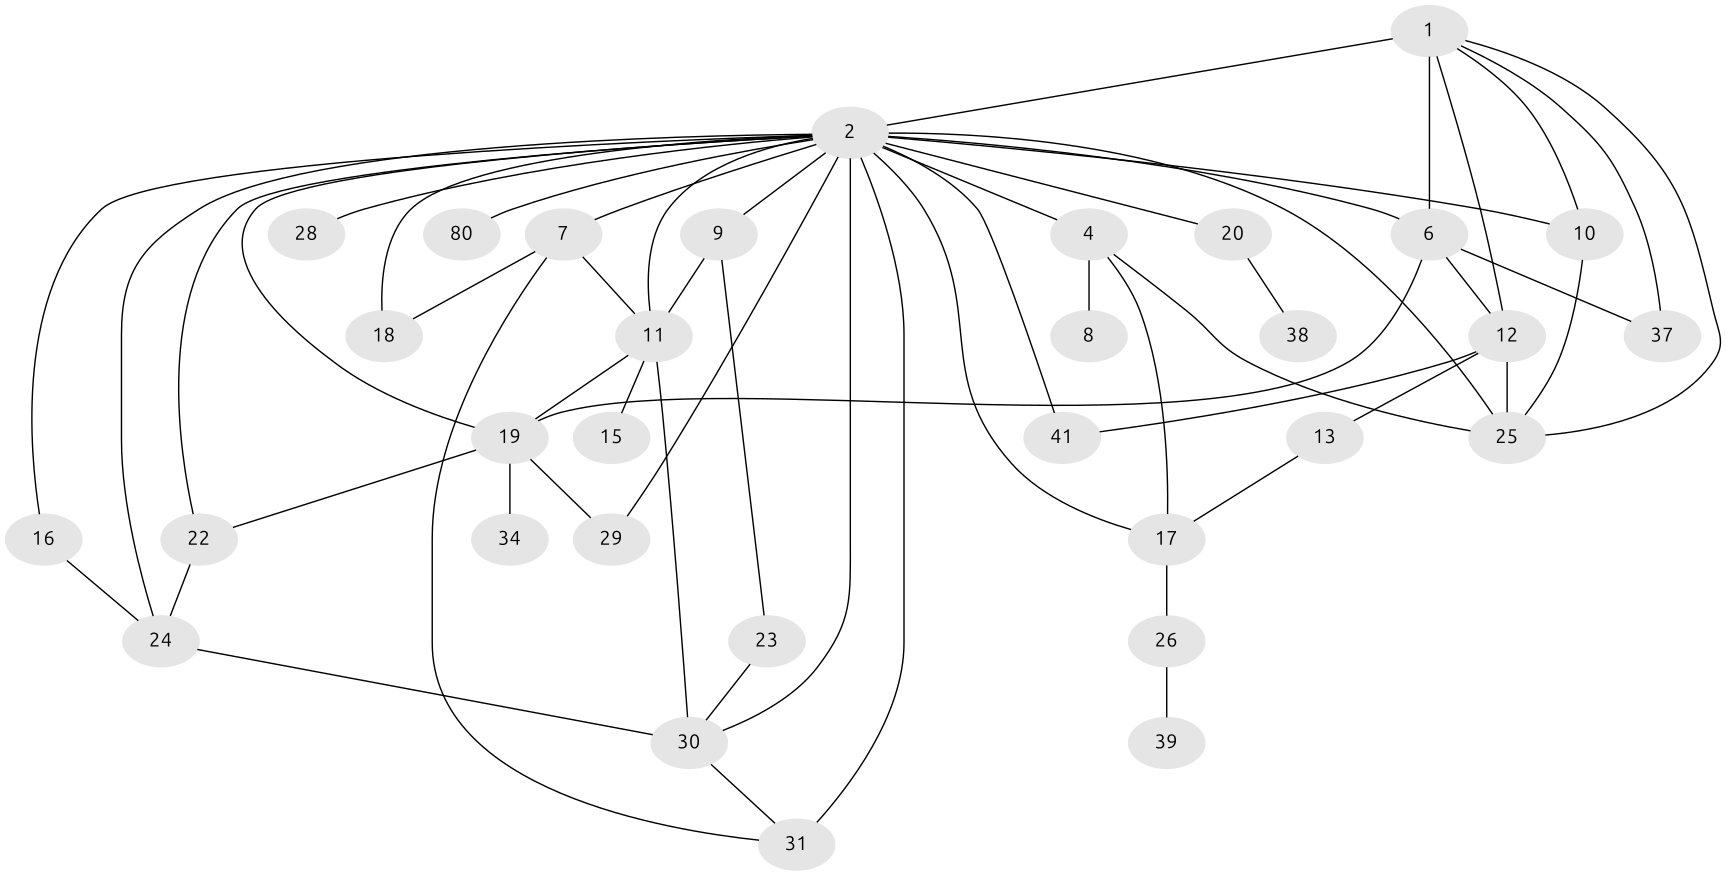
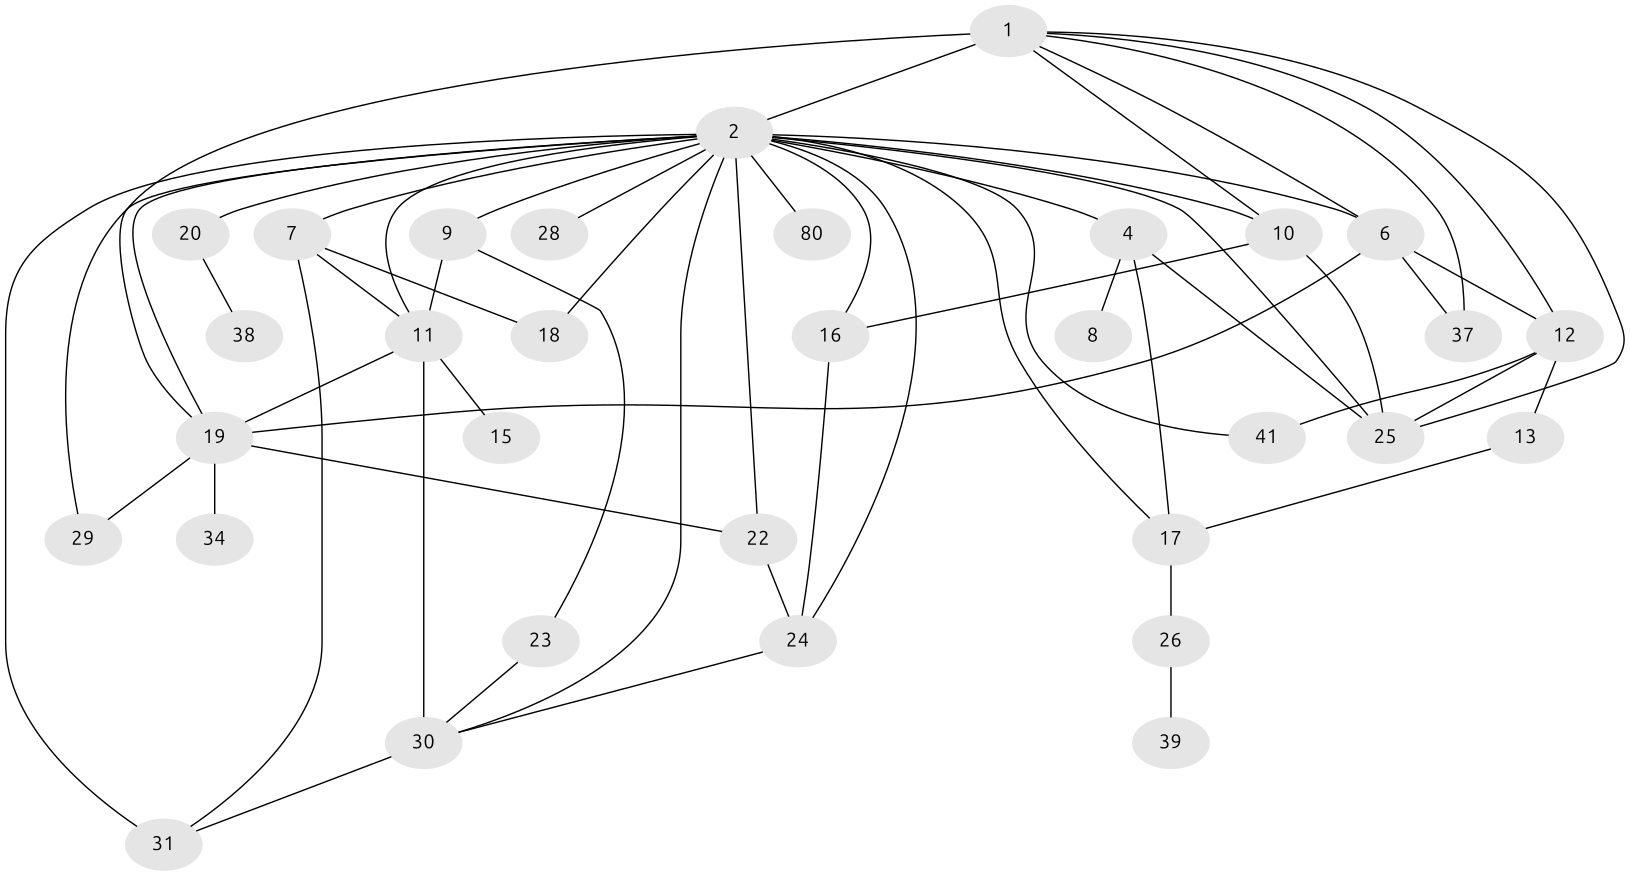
edge "1" -- "19": added
edge "10" -- "16": added
